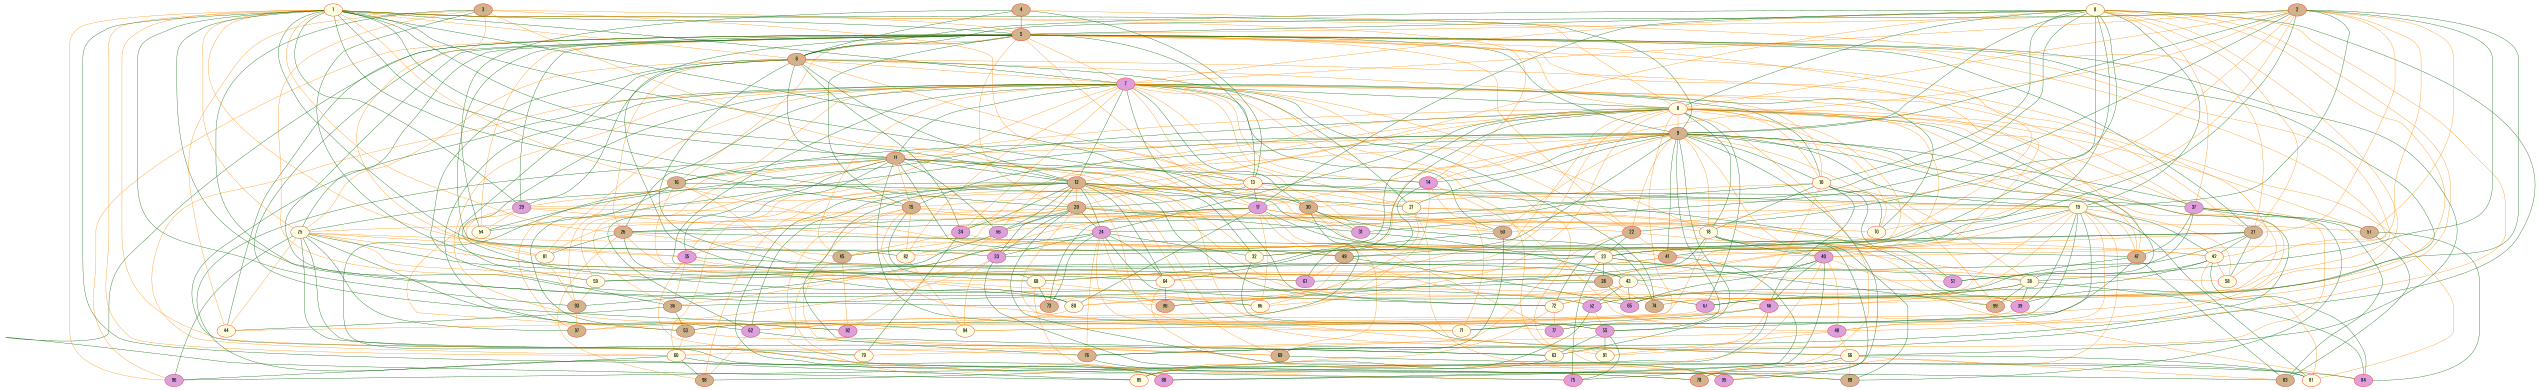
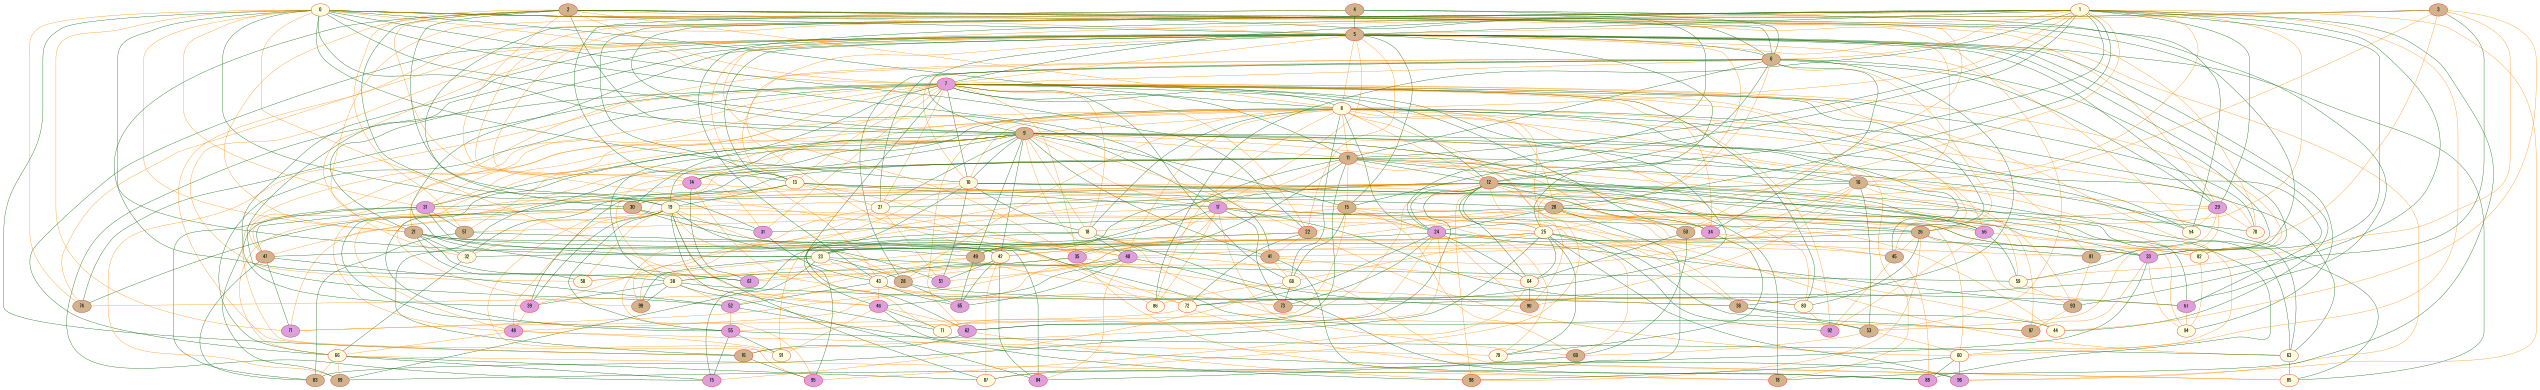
edge "7" -- "66": added
edge "21" -- "41": color darkorange -> darkgreen
node "81": fillcolor lightyellow -> tan
